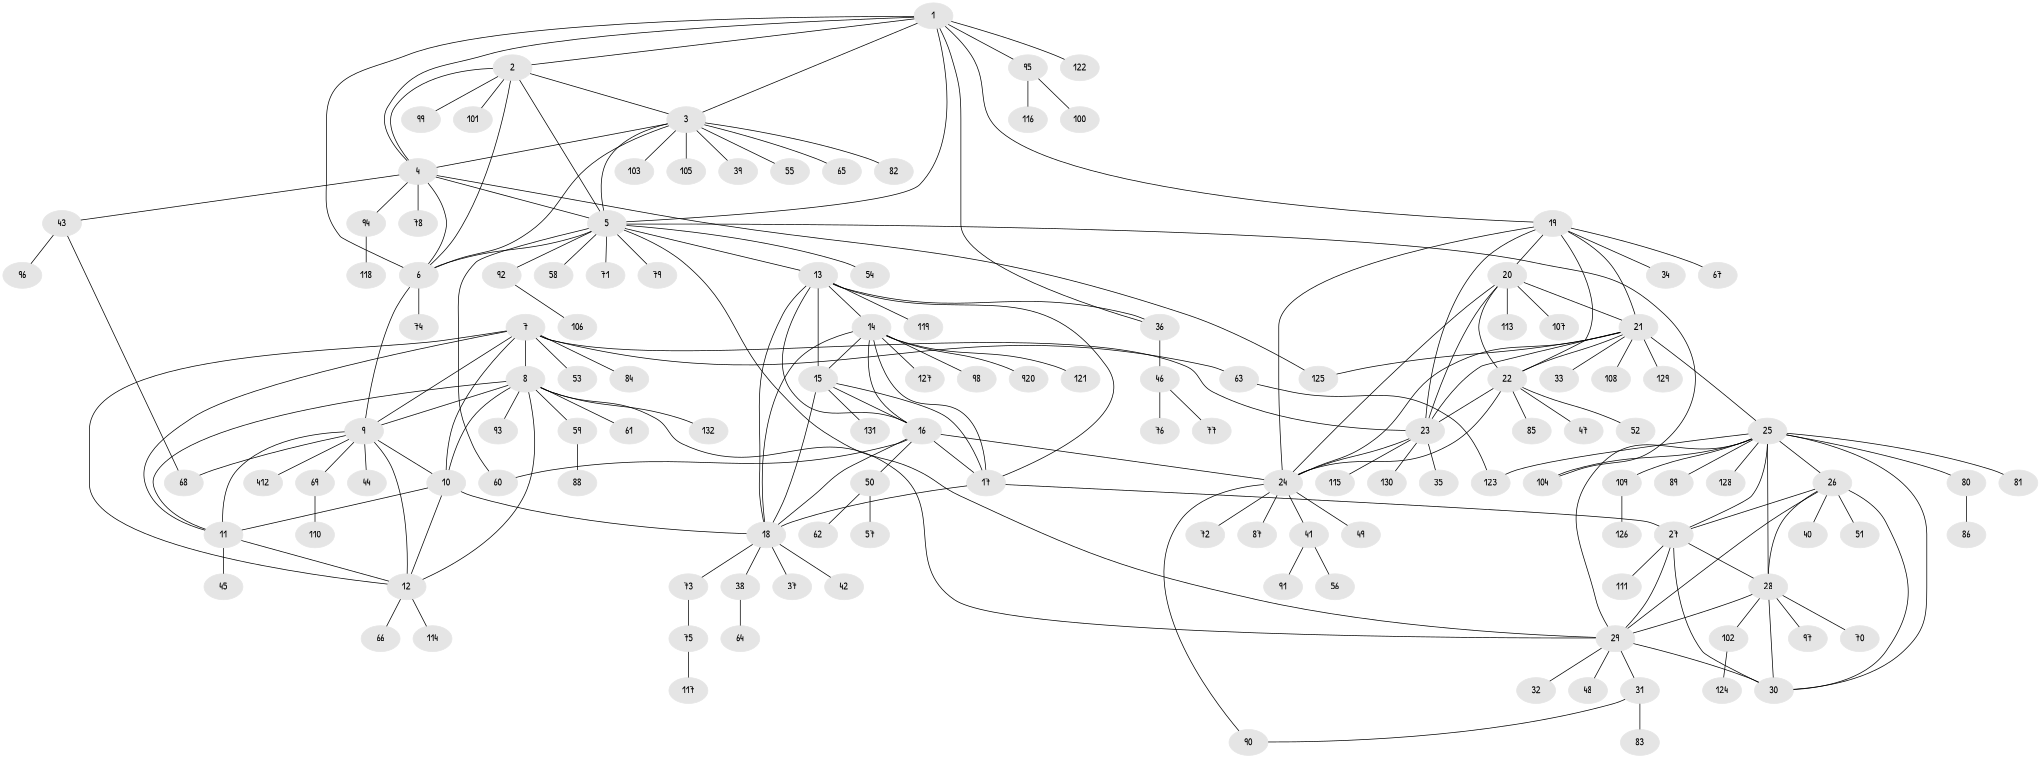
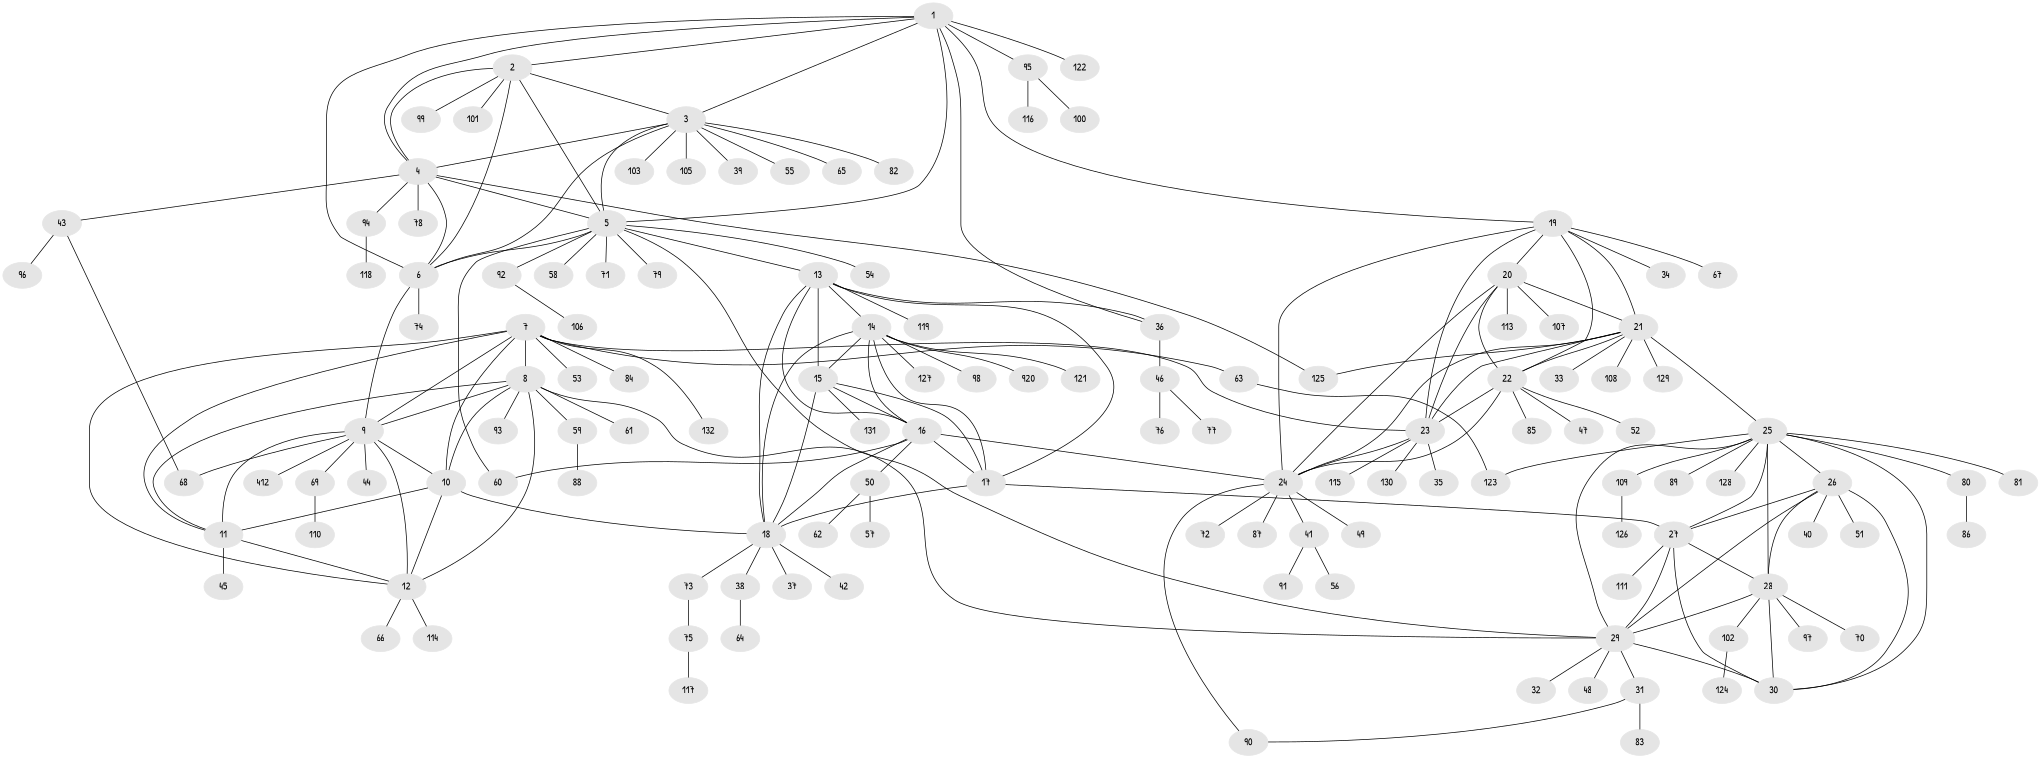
edge "8" -- "132": now "7" -- "132"
node "104": removed
